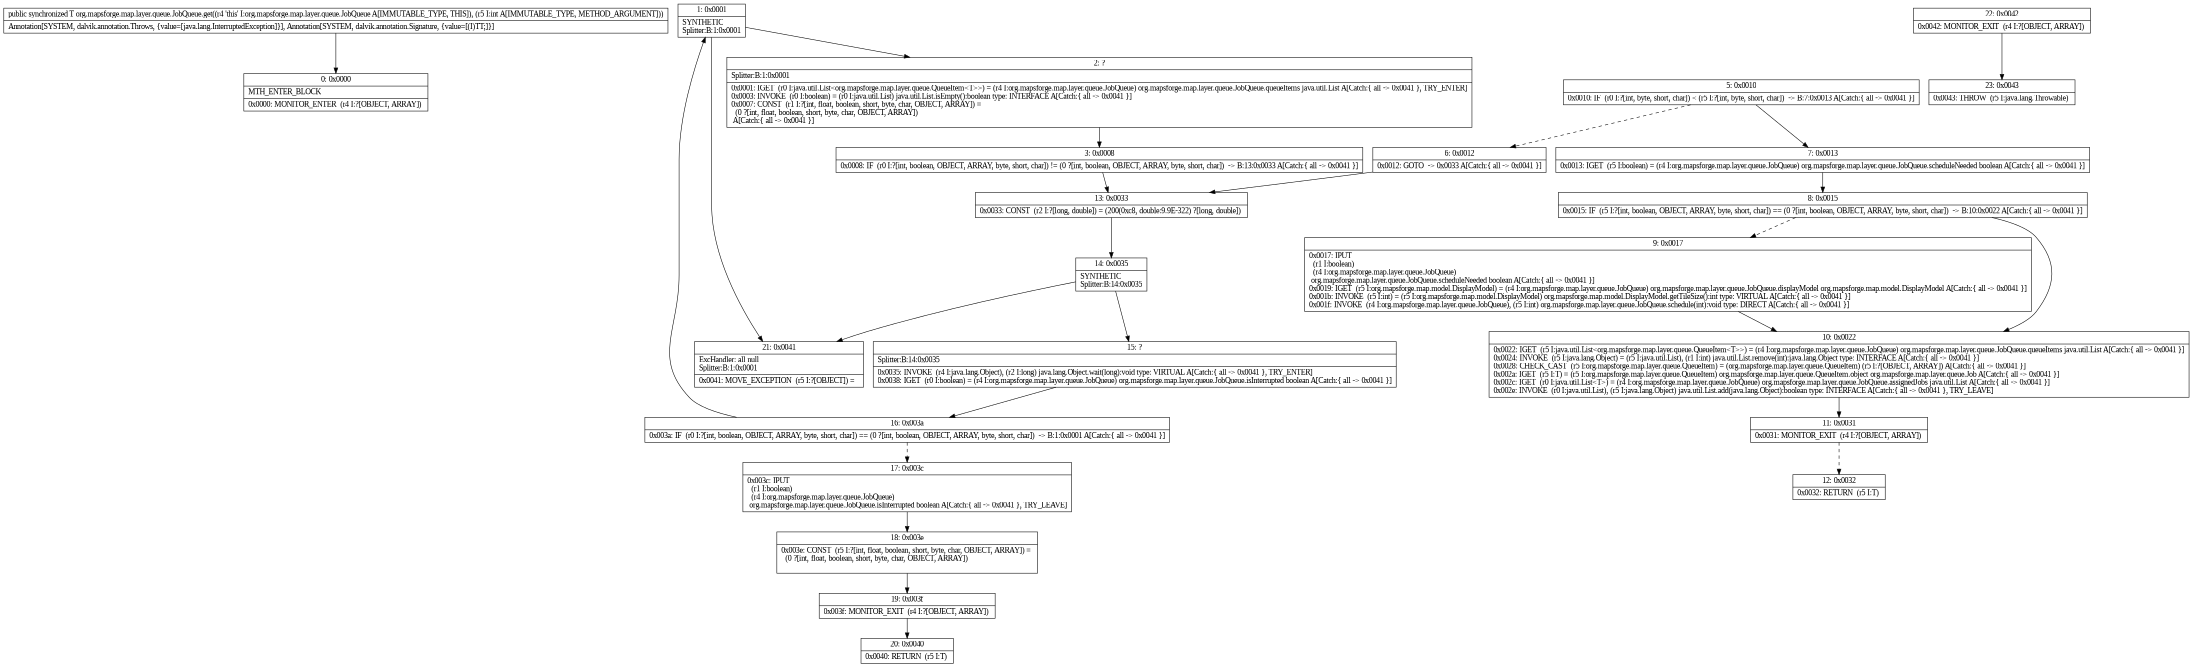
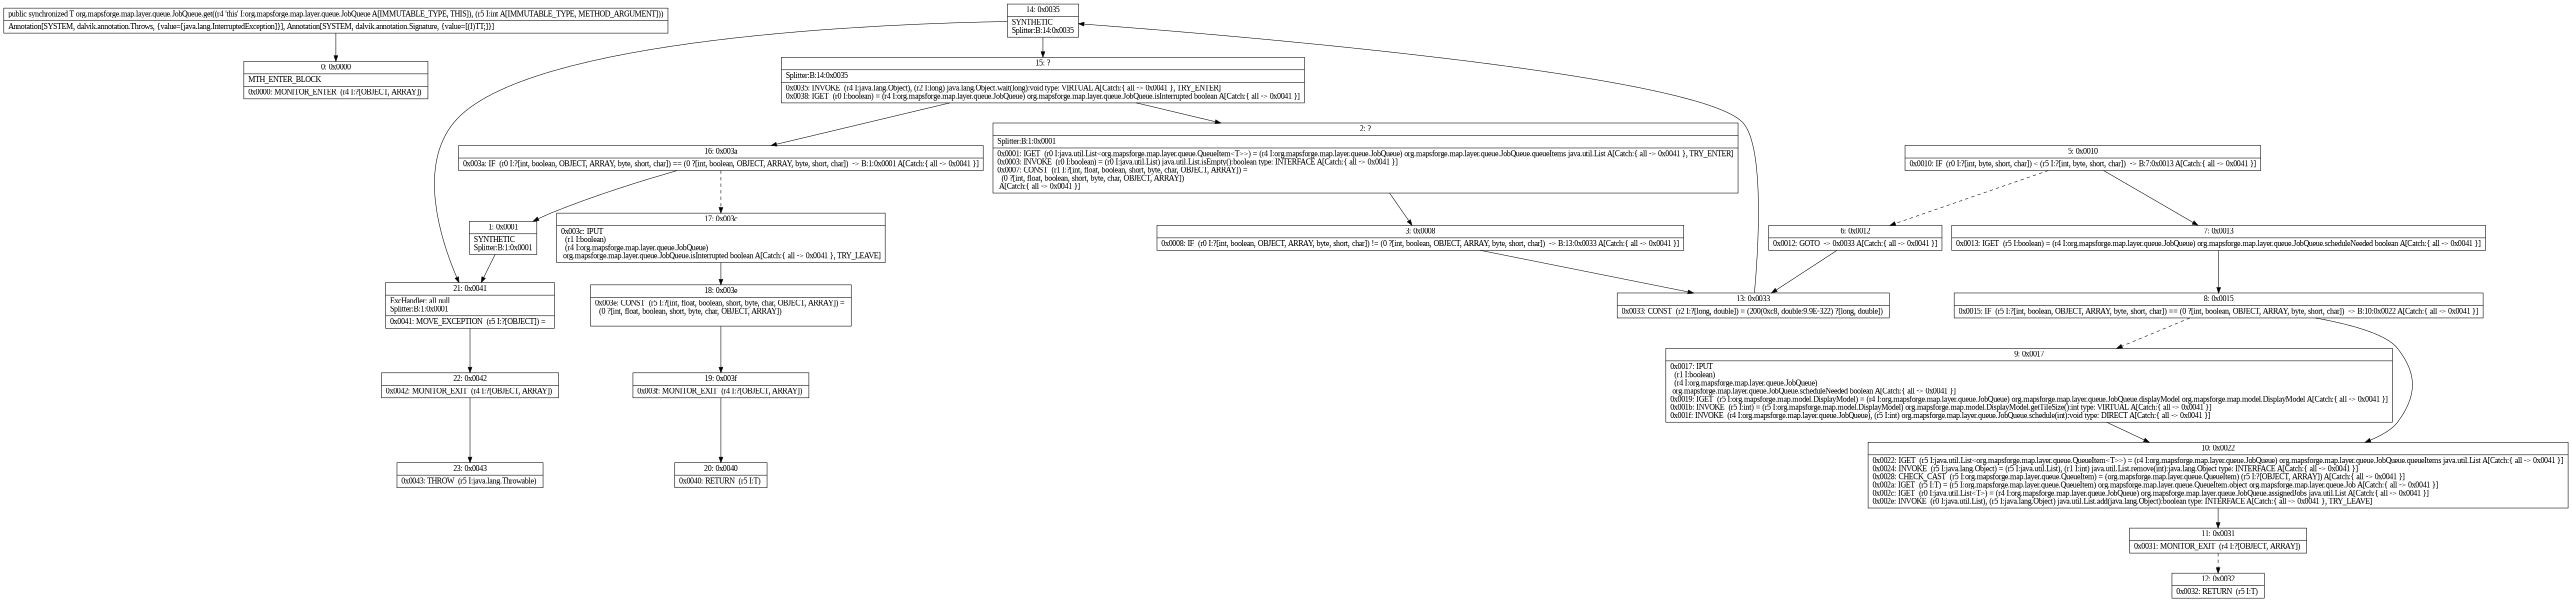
edge "1: 0x0001" -> "2: ?": now "15: ?" -> "2: ?"
edge "21: 0x0041" -> "22: 0x0042": added
